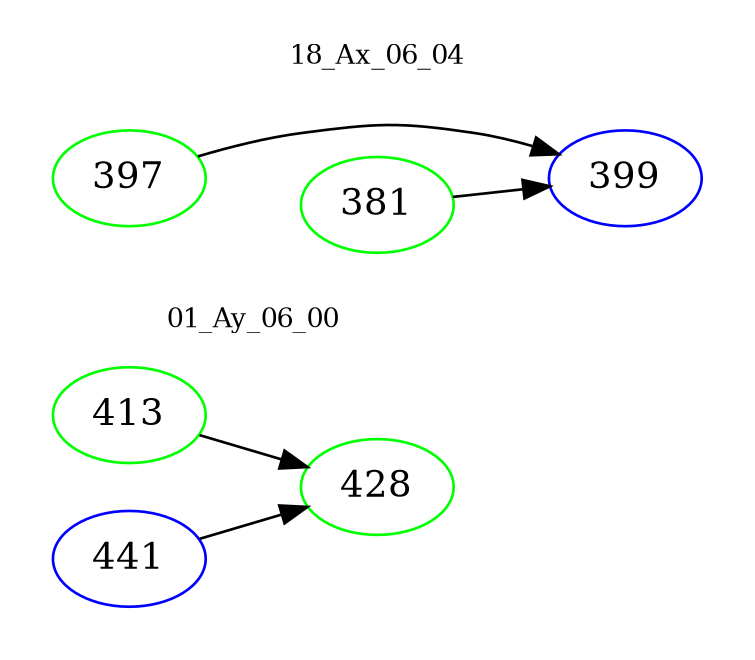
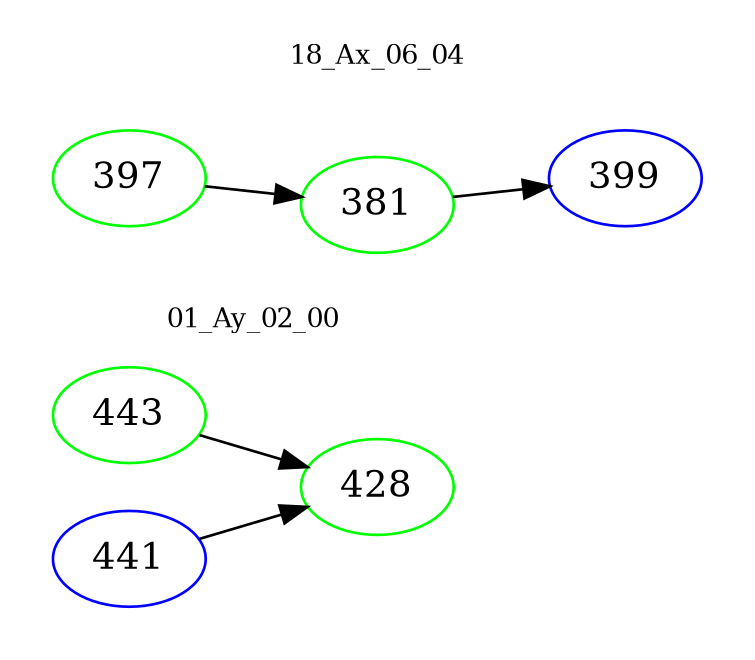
edge "397" -> "399": now "397" -> "381"
cluster "01_Ay_06_00": label "01_Ay_06_00" -> "01_Ay_02_00"
node "413": label "413" -> "443"
